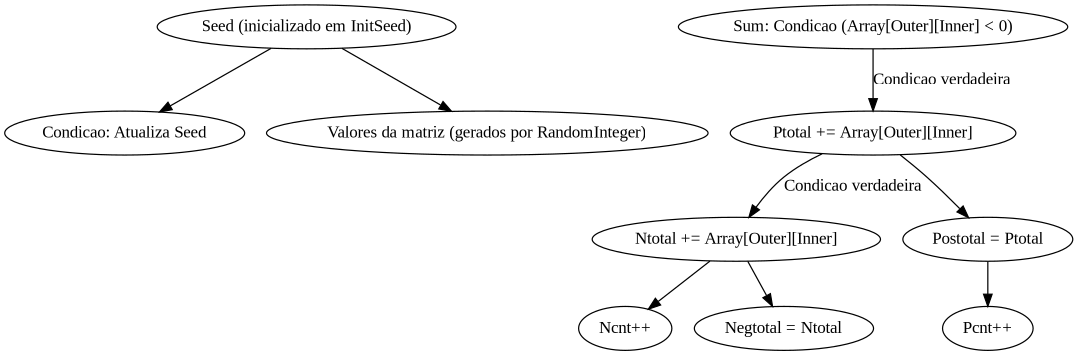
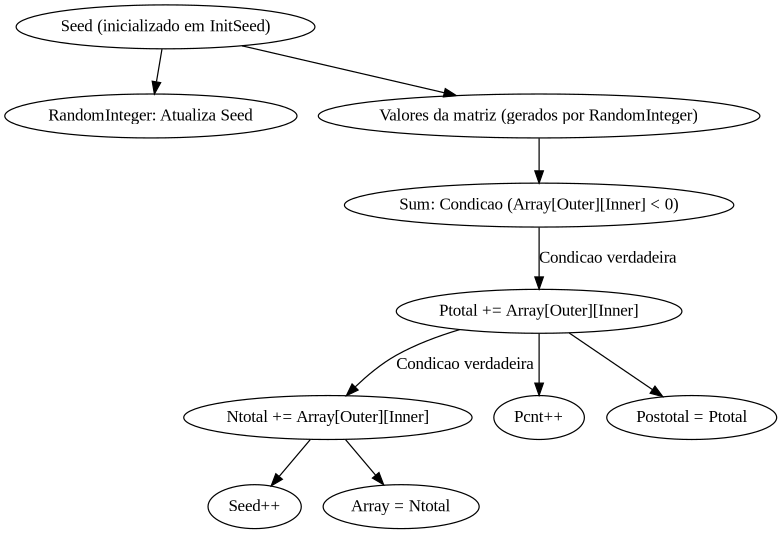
node "Condicao: Atualiza Seed": label "Condicao: Atualiza Seed" -> "RandomInteger: Atualiza Seed"
edge "Valores da matriz (gerados por RandomInteger)" -> "Sum: Condicao (Array[Outer][Inner] < 0)": added
edge "Postotal = Ptotal" -> "Pcnt++": now "Ptotal += Array[Outer][Inner]" -> "Pcnt++"
node "Ncnt++": label "Ncnt++" -> "Seed++"
node "Negtotal = Ntotal": label "Negtotal = Ntotal" -> "Array = Ntotal"
